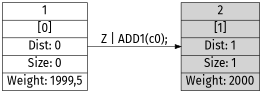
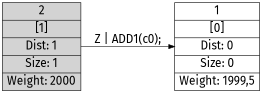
edge "1" -> "2": reversed
